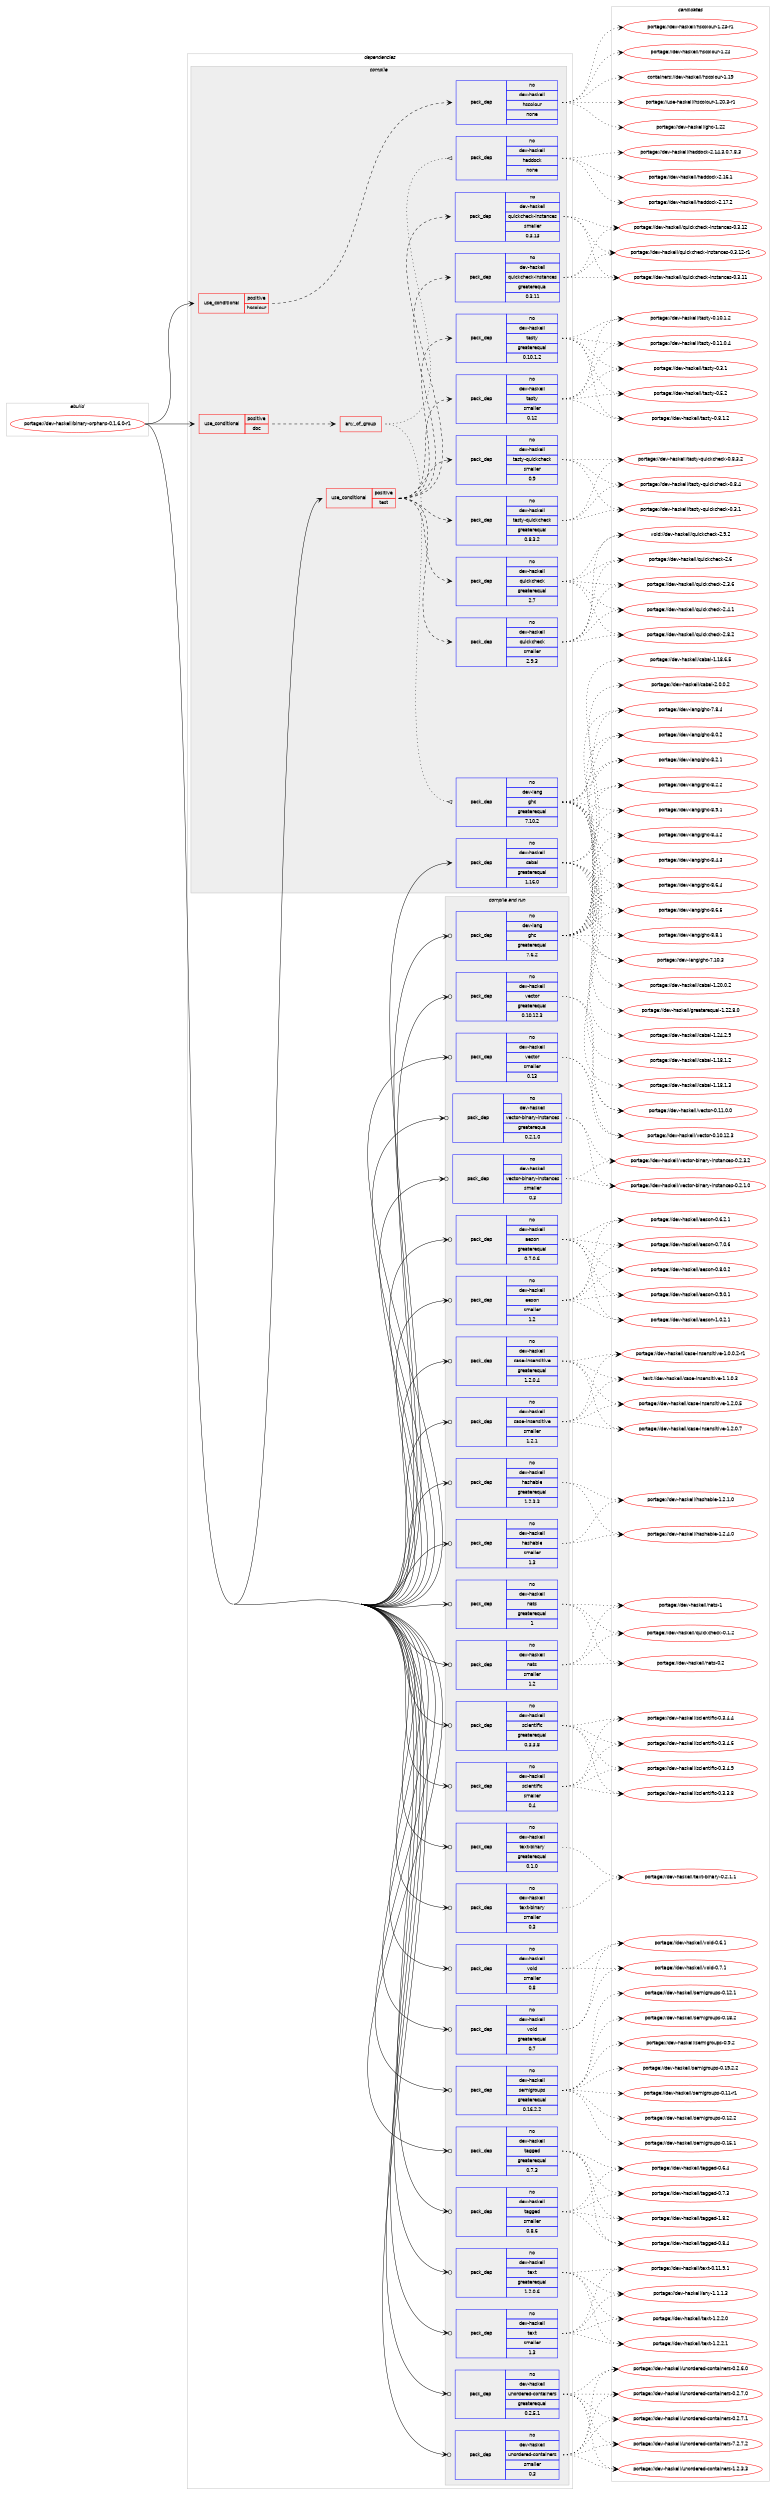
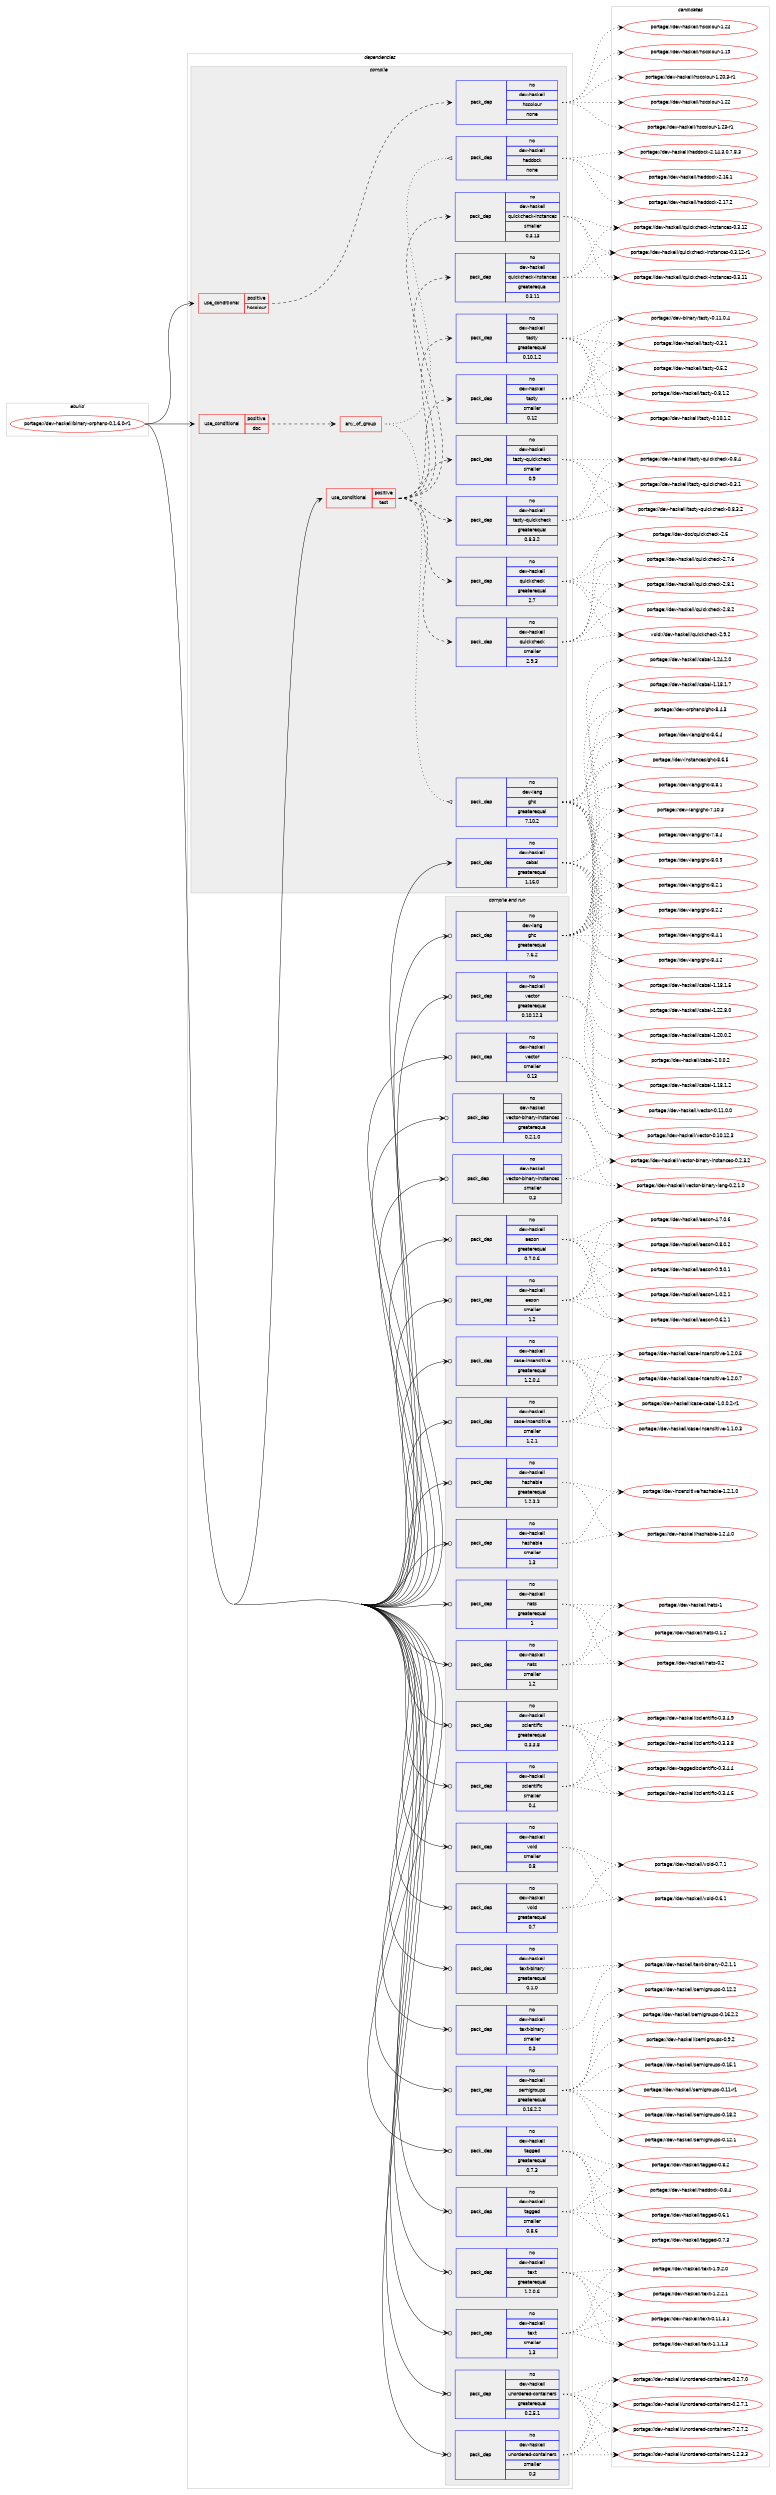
node "containers://dev-haskell/hscolour-1.19": label "containers://dev-haskell/hscolour-1.19" -> "portage://dev-haskell/hscolour-1.19"
node "portage://use-haskell/hscolour-1.20.3-r1": label "portage://use-haskell/hscolour-1.20.3-r1" -> "portage://dev-haskell/hscolour-1.20.3-r1"
node "portage://dev-haskell/ghc-1.22": label "portage://dev-haskell/ghc-1.22" -> "portage://dev-haskell/hscolour-1.22"
node "portage://dev-haskell/tasty-0.11.0.4": label "portage://dev-haskell/tasty-0.11.0.4" -> "portage://dev-binary/tasty-0.11.0.4"
node "portage://dev-haskell/quickcheck-2.6": label "portage://dev-haskell/quickcheck-2.6" -> "portage://dev-doc/quickcheck-2.6"
node "portage://dev-haskell/quickcheck-2.3.6": label "portage://dev-haskell/quickcheck-2.3.6" -> "portage://dev-haskell/quickcheck-2.7.6"
node "portage://dev-haskell/quickcheck-2.4.1": label "portage://dev-haskell/quickcheck-2.4.1" -> "portage://dev-haskell/quickcheck-2.8.1"
node "portage://dev-haskell/cabal-1.18.6.5": label "portage://dev-haskell/cabal-1.18.6.5" -> "portage://dev-haskell/cabal-1.18.1.5"
node "portage://dev-lang/ghc-8.0.2": label "portage://dev-lang/ghc-8.0.2" -> "portage://dev-lang/ghc-8.0.9"
node "portage://dev-lang/ghc-8.9.1": label "portage://dev-lang/ghc-8.9.1" -> "portage://dev-lang/ghc-8.4.1"
node "portage://dev-lang/ghc-8.4.3": label "portage://dev-lang/ghc-8.4.3" -> "portage://dev-orphans/ghc-8.4.3"
node "portage://dev-lang/ghc-8.6.5": label "portage://dev-lang/ghc-8.6.5" -> "portage://dev-instances/ghc-8.6.5"
node "portage://dev-haskell/greaterequal-1.22.8.0": label "portage://dev-haskell/greaterequal-1.22.8.0" -> "portage://dev-haskell/cabal-1.22.8.0"
node "portage://dev-haskell/cabal-1.24.2.9": label "portage://dev-haskell/cabal-1.24.2.9" -> "portage://dev-haskell/cabal-1.24.2.0"
node "portage://dev-haskell/cabal-1.18.1.3": label "portage://dev-haskell/cabal-1.18.1.3" -> "portage://dev-haskell/cabal-1.18.1.7"
node "portage://dev-haskell/vector-binary-instances-0.2.1.0": label "portage://dev-haskell/vector-binary-instances-0.2.1.0" -> "portage://dev-haskell/vector-binary-lang-0.2.1.0"
node "portage://dev-haskell/aeson-0.7.0.6": label "portage://dev-haskell/aeson-0.7.0.6" -> "portage://dev-haskell/aeson-4.7.0.6"
node "portage://dev-haskell/case-insensitive-1.0.0.2-r1": label "portage://dev-haskell/case-insensitive-1.0.0.2-r1" -> "portage://dev-haskell/case-cabal-1.0.0.2-r1"
node "text://dev-haskell/case-insensitive-1.1.0.3": label "text://dev-haskell/case-insensitive-1.1.0.3" -> "portage://dev-haskell/case-insensitive-1.1.0.3"
node "portage://dev-haskell/hashable-1.2.1.0": label "portage://dev-haskell/hashable-1.2.1.0" -> "portage://dev-insensitive/hashable-1.2.1.0"
node "portage://dev-haskell/quickcheck-0.1.2": label "portage://dev-haskell/quickcheck-0.1.2" -> "portage://dev-haskell/nats-0.1.2"
node "portage://dev-haskell/scientific-0.3.4.4": label "portage://dev-haskell/scientific-0.3.4.4" -> "portage://dev-tagged/scientific-0.3.4.4"
node "portage://dev-haskell/semigroups-0.19.2.2": label "portage://dev-haskell/semigroups-0.19.2.2" -> "portage://dev-haskell/semigroups-0.16.2.2"
node "portage://dev-haskell/tagged-0.6.4": label "portage://dev-haskell/tagged-0.6.4" -> "portage://dev-haskell/tagged-0.6.1"
node "portage://dev-haskell/tagged-1.8.2": label "portage://dev-haskell/tagged-1.8.2" -> "portage://dev-haskell/tagged-0.8.2"
node "portage://dev-haskell/tagged-0.8.4": label "portage://dev-haskell/tagged-0.8.4" -> "portage://dev-haskell/haddock-0.8.4"
node "portage://dev-haskell/text-0.11.9.1": label "portage://dev-haskell/text-0.11.9.1" -> "portage://dev-haskell/text-0.11.3.1"
node "portage://dev-haskell/any-1.1.1.3": label "portage://dev-haskell/any-1.1.1.3" -> "portage://dev-haskell/text-1.1.1.3"
node "portage://dev-haskell/text-1.2.2.0": label "portage://dev-haskell/text-1.2.2.0" -> "portage://dev-haskell/text-1.9.2.0"
node "portage://dev-haskell/unordered-containers-0.2.6.0": removed
